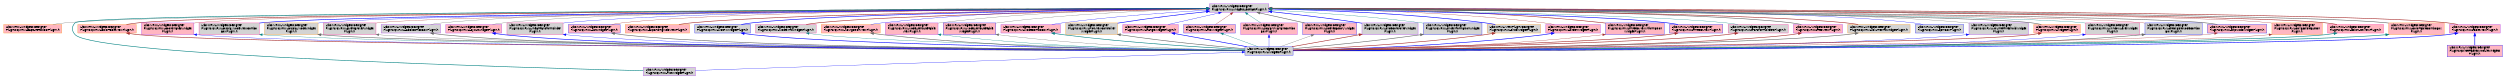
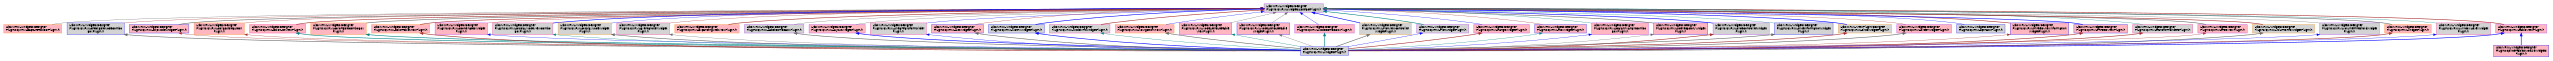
edge "Libs/MRML/Widgets/Designer Plugins/qMRMLWidgetsPlugin.h" -> "Libs/MRML/Widgets/Designer Plugins/qMRMLRangeWidgetPlugin.h": color blue -> brown
edge "Libs/MRML/Widgets/Designer Plugins/qMRMLWidgetsPlugin.h" -> "Libs/MRML/Widgets/Designer Plugins/qMRMLSliderWidgetPlugin.h": color blue -> gray40
edge "Libs/MRML/Widgets/Designer Plugins/qMRMLWidgetsPlugin.h" -> "Libs/MRML/Widgets/Designer Plugins/qMRMLTreeViewPlugin.h": style bold -> solid
edge "Libs/MRML/Widgets/Designer Plugins/qMRMLPlotWidgetPlugin.h" -> "Libs/MRML/Widgets/Designer Plugins/qMRMLWidgetsPlugin.h": reversed
